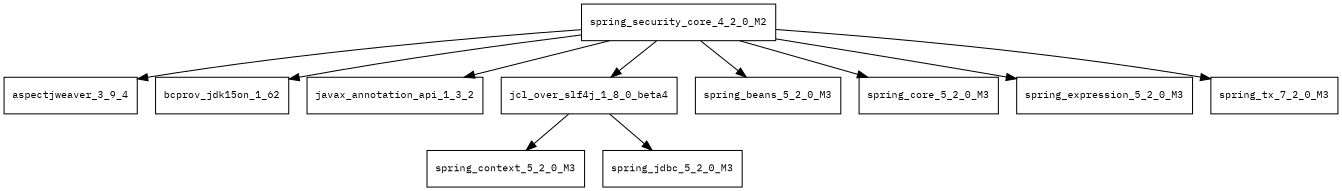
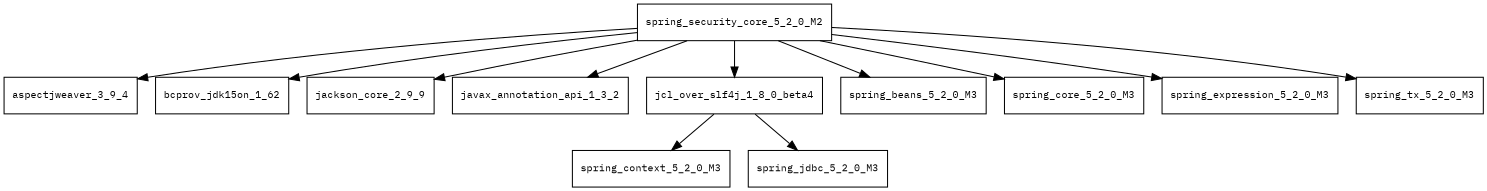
node "spring_security_core_4_2_0_M2": label "spring_security_core_4_2_0_M2" -> "spring_security_core_5_2_0_M2"
node "jackson_core_2_9_9": added
node "spring_tx_7_2_0_M3": label "spring_tx_7_2_0_M3" -> "spring_tx_5_2_0_M3"
